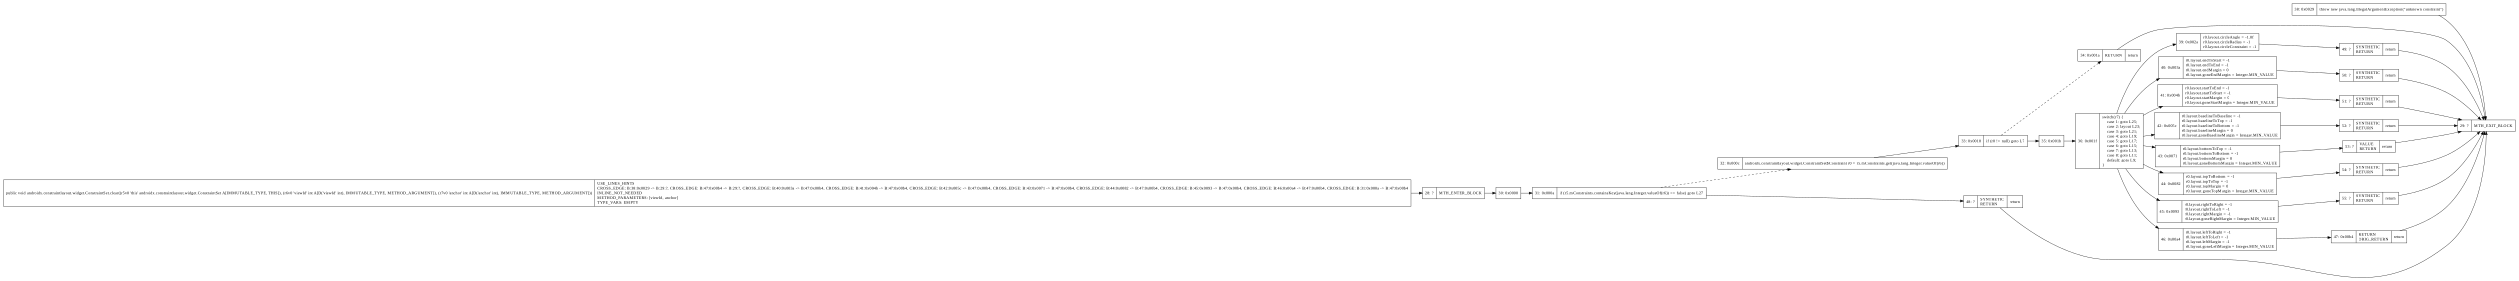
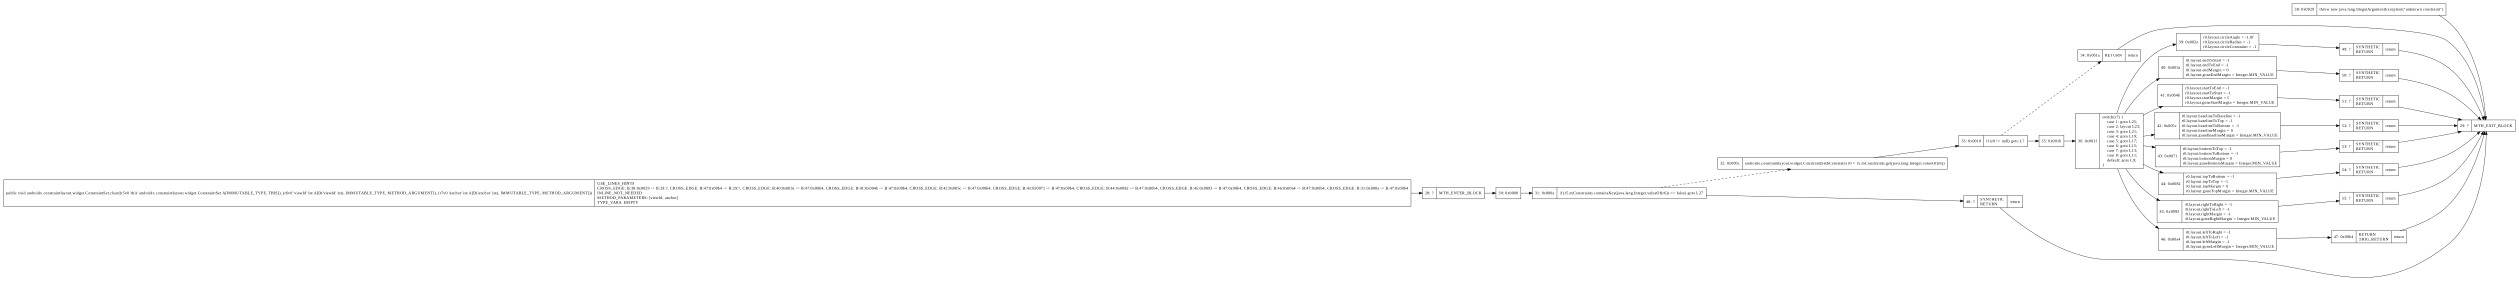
node "53: ?": text "VALUE" -> "SYNTHETIC"
